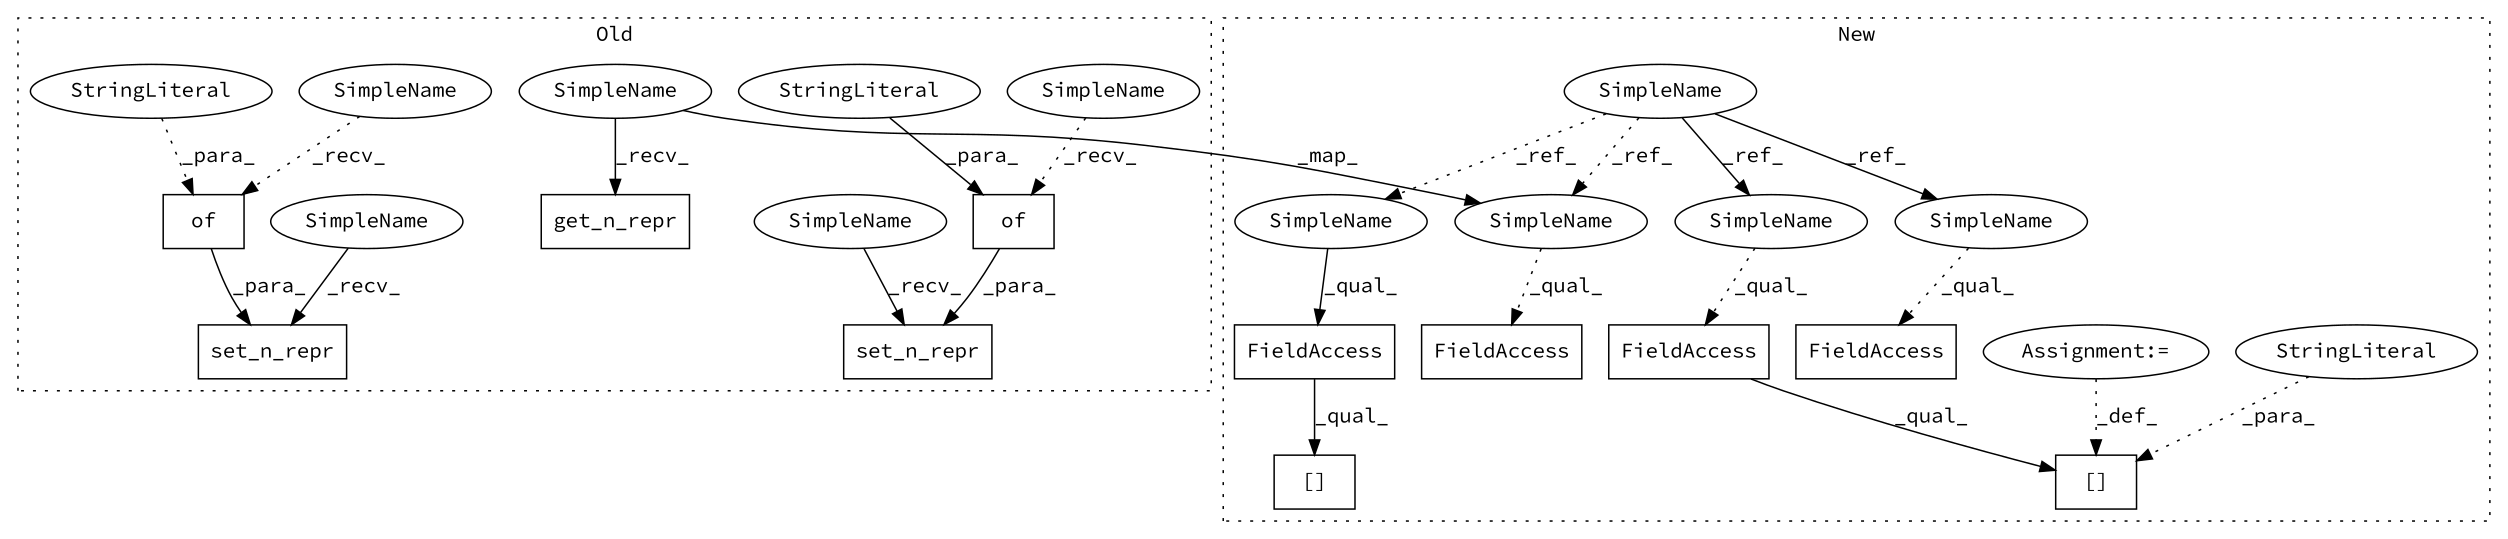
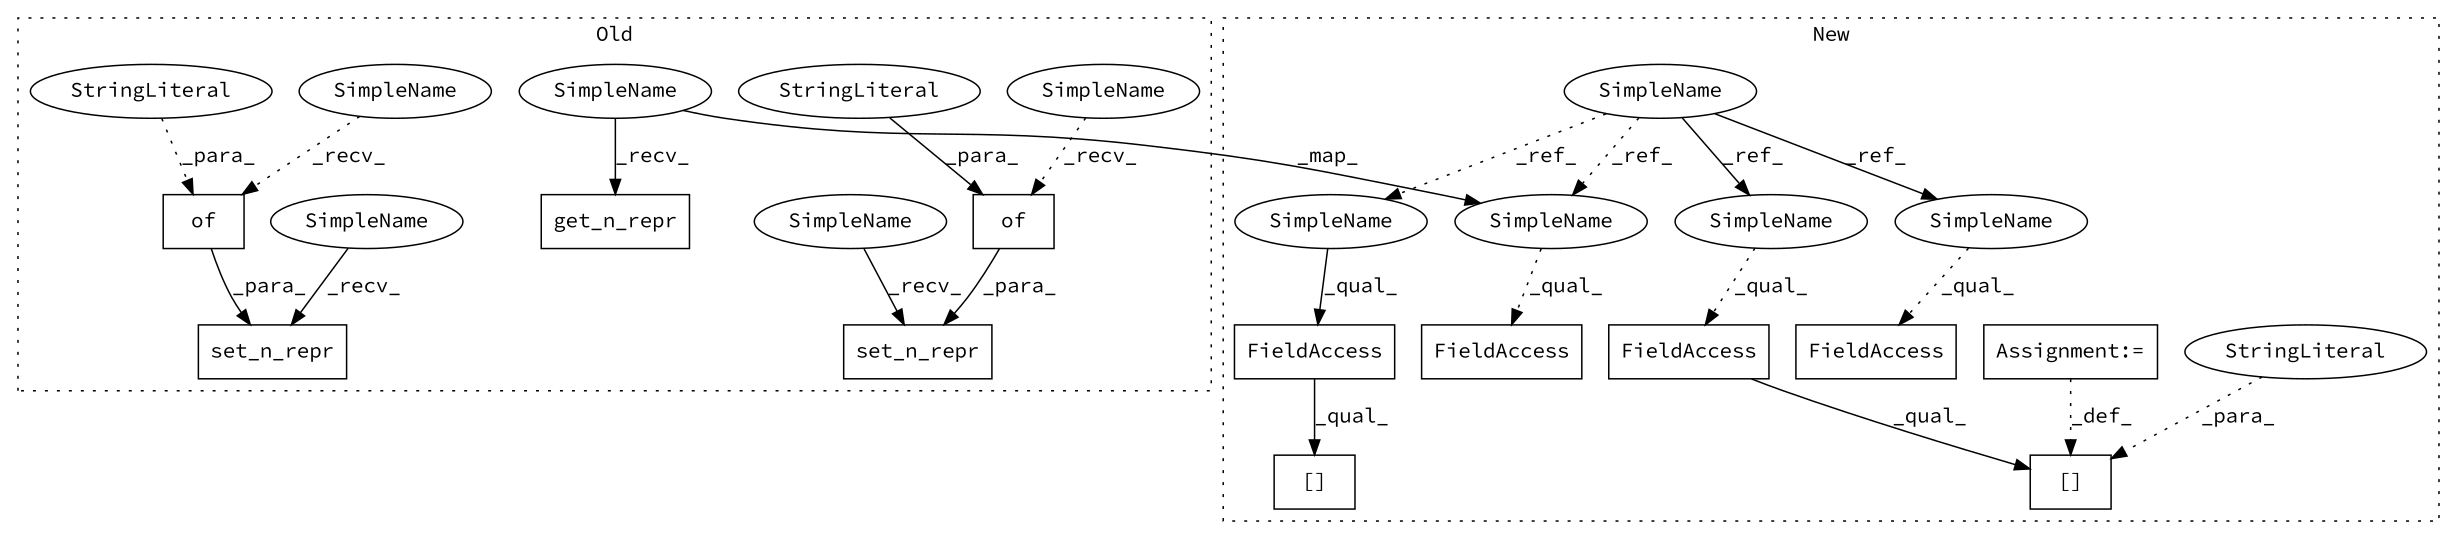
node "Assignment:=": shape ellipse -> box
